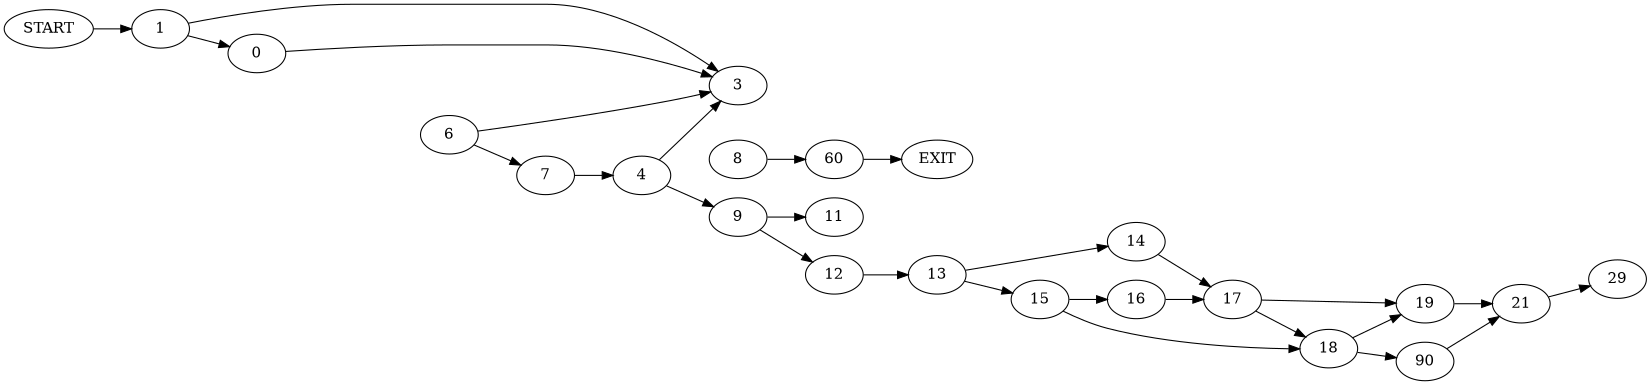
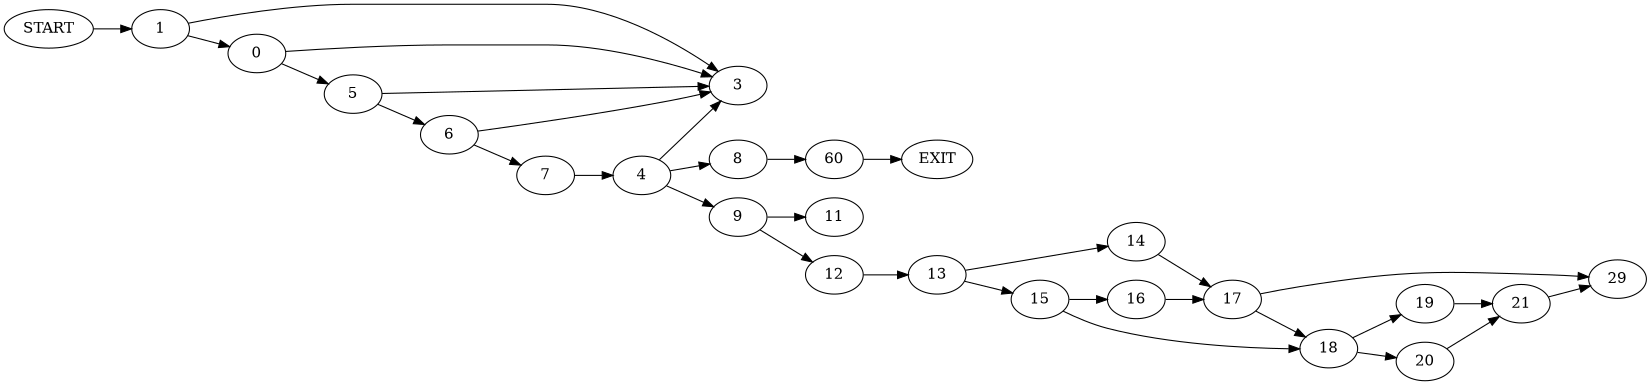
node "5": added
edge "4" -> "8": added
edge "17" -> "19": now "17" -> "29"
node "90": label "90" -> "20"
